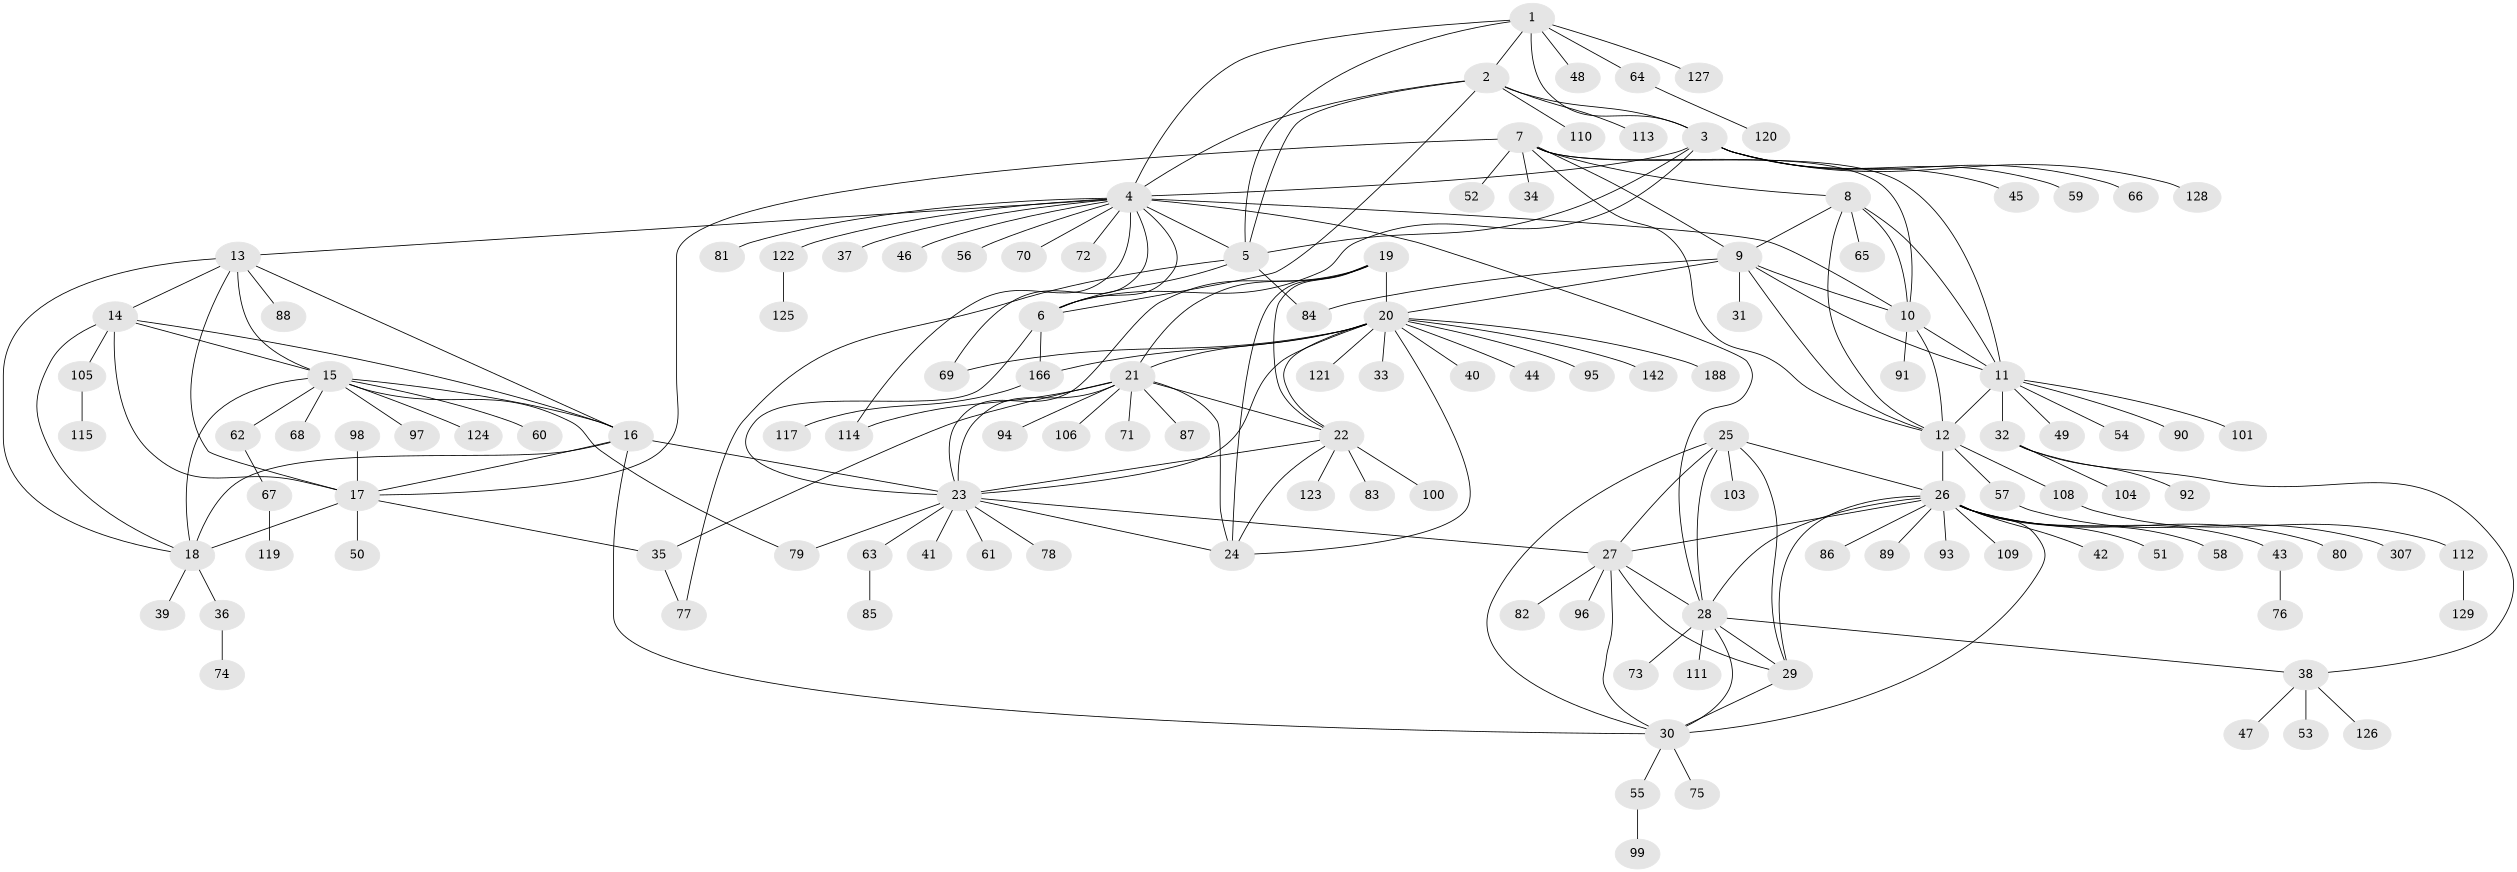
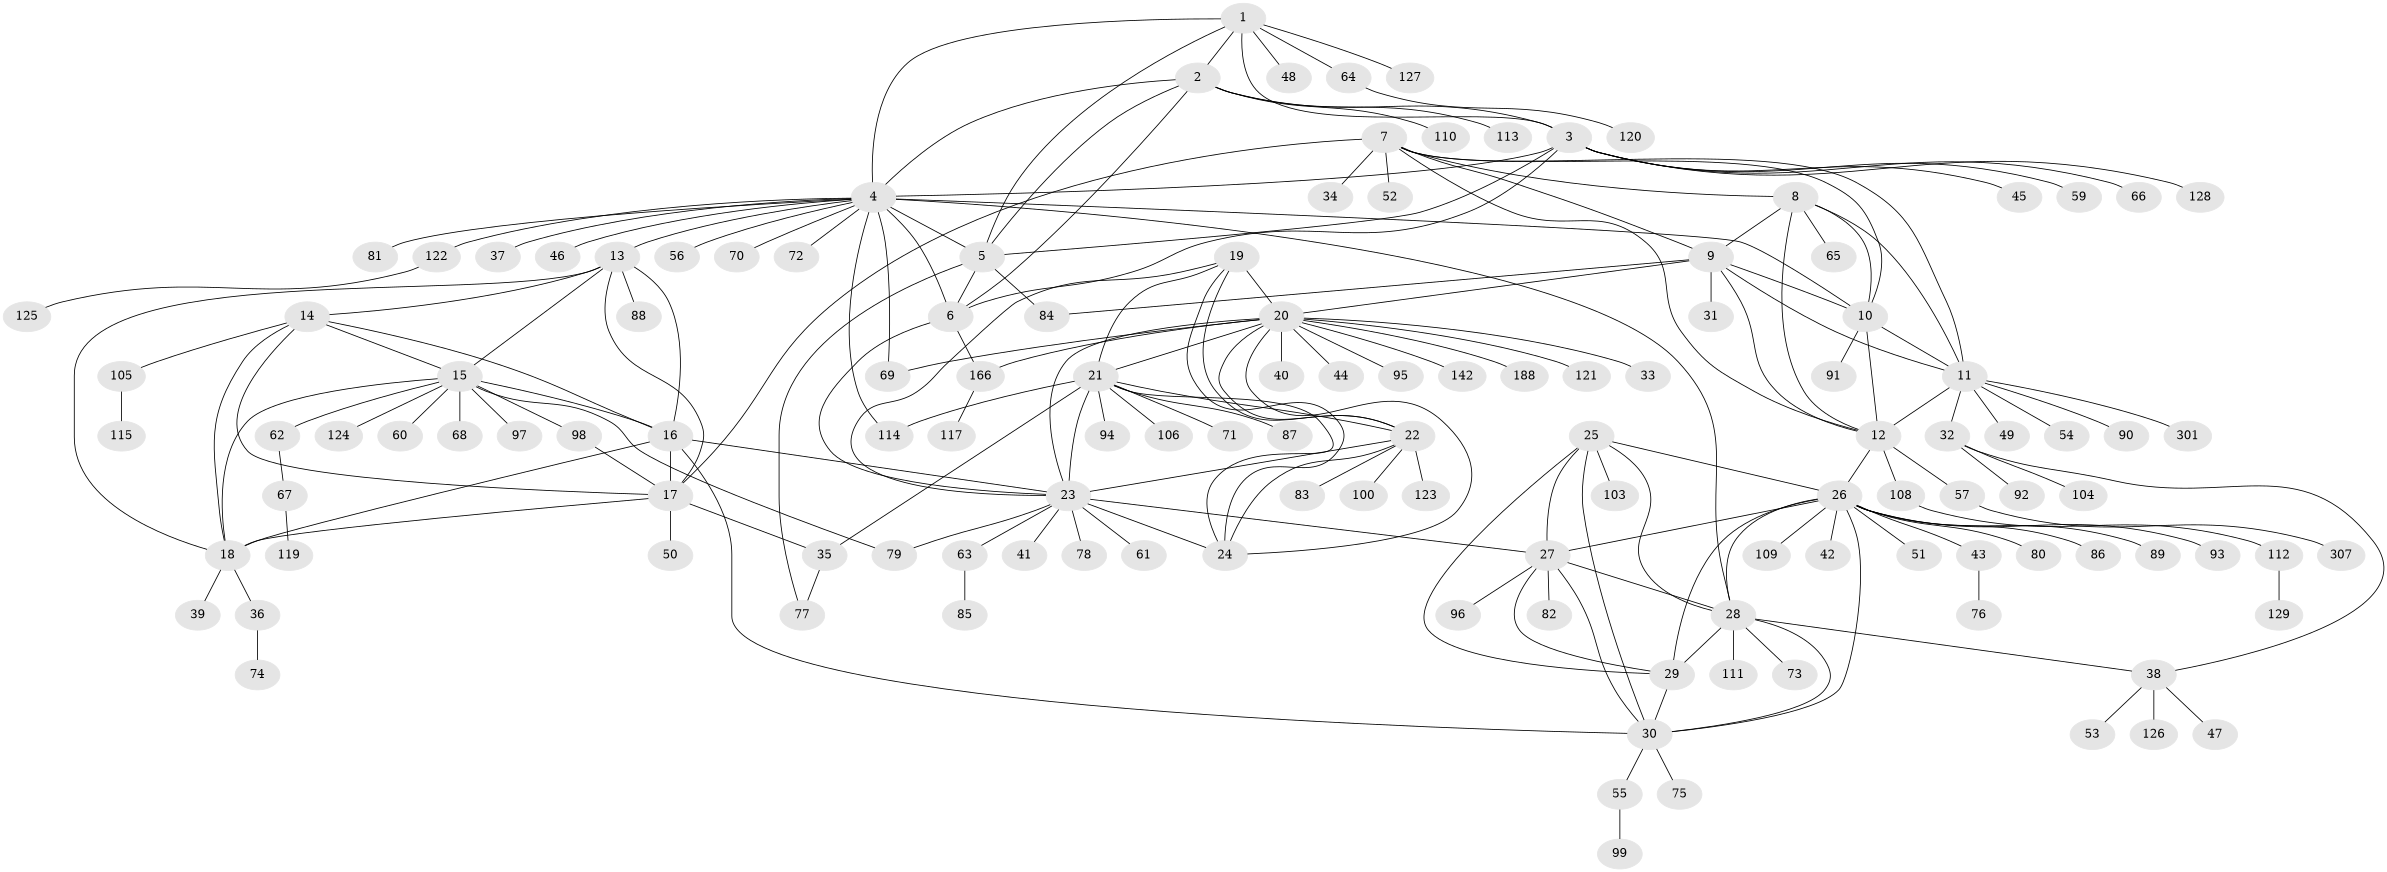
edge "15" -- "98": added
node "101": label "101" -> "301"
node "58": removed
